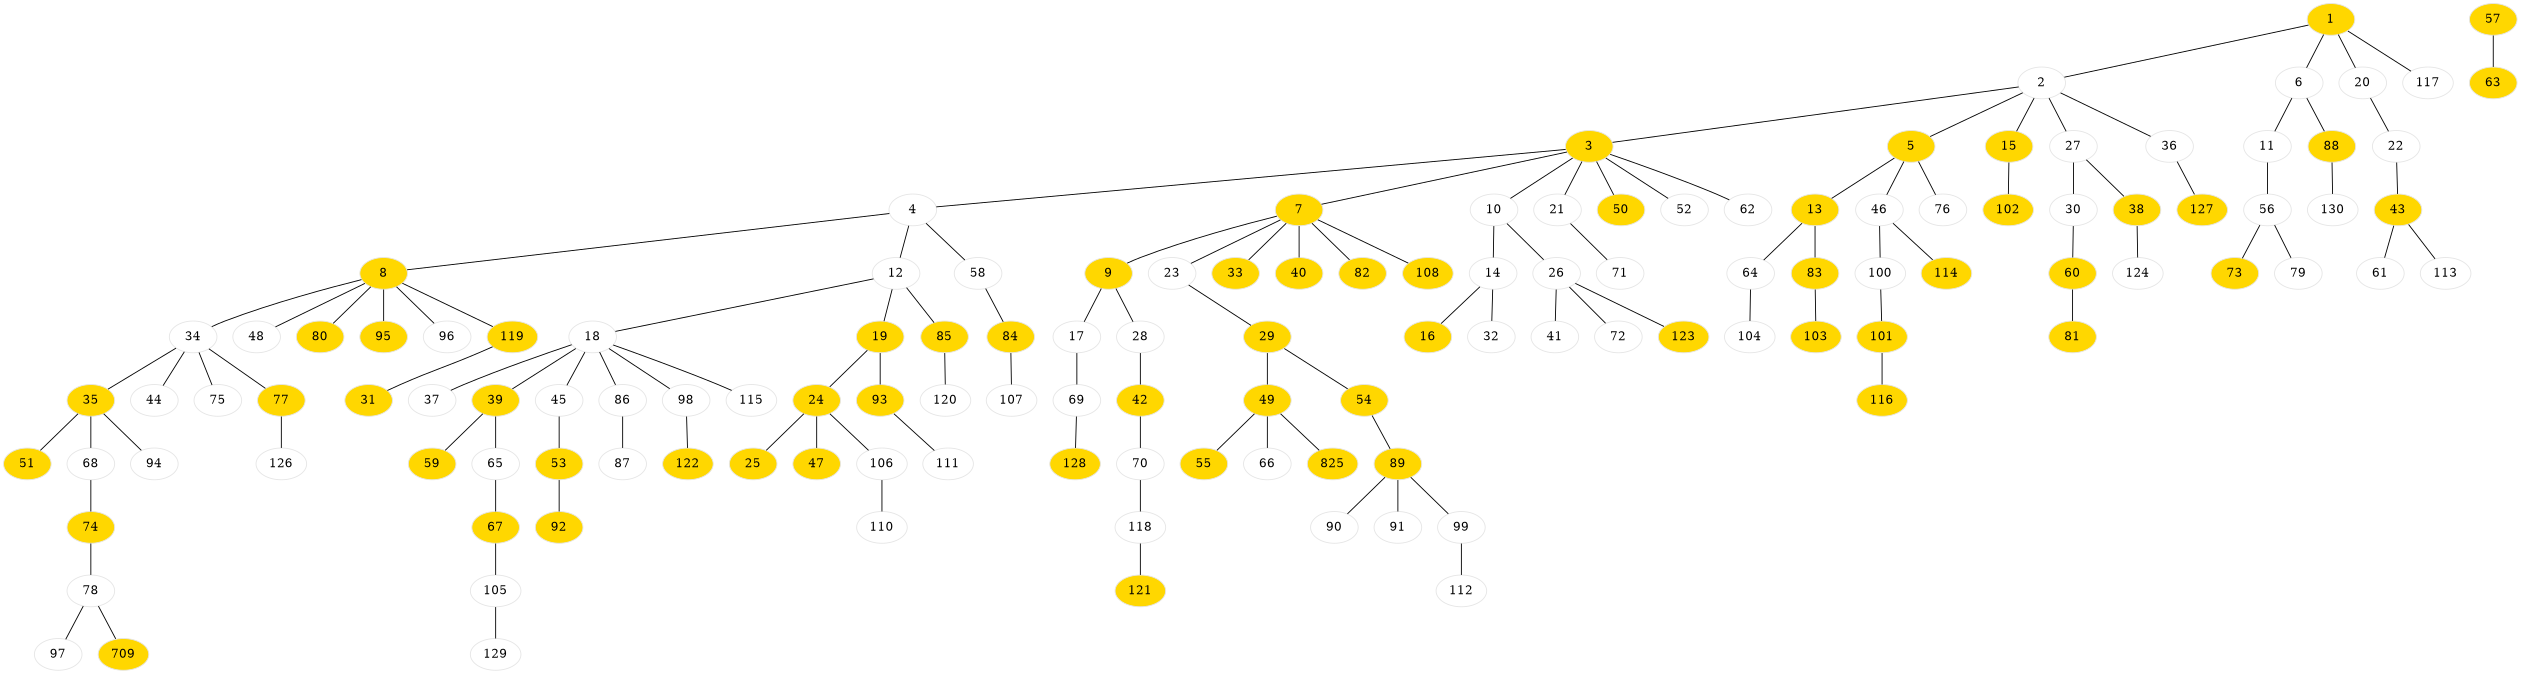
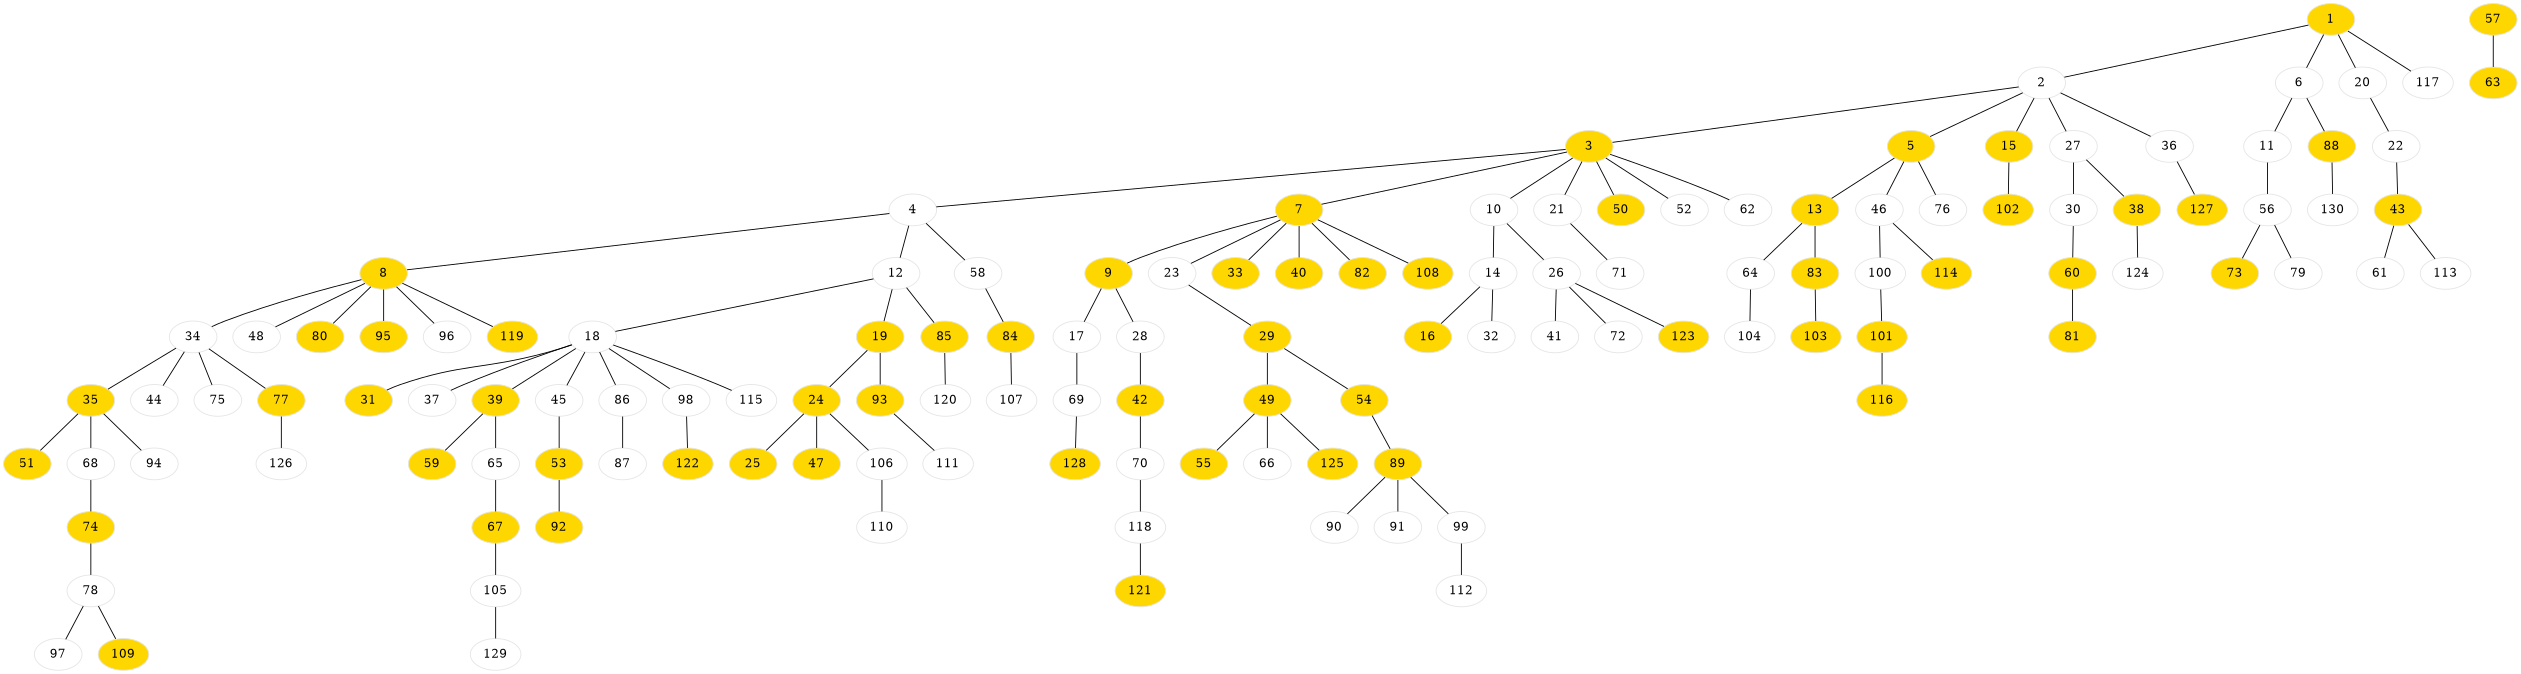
edge "119" -- "31": now "18" -- "31"
node "825": label "825" -> "125"
node "709": label "709" -> "109"
